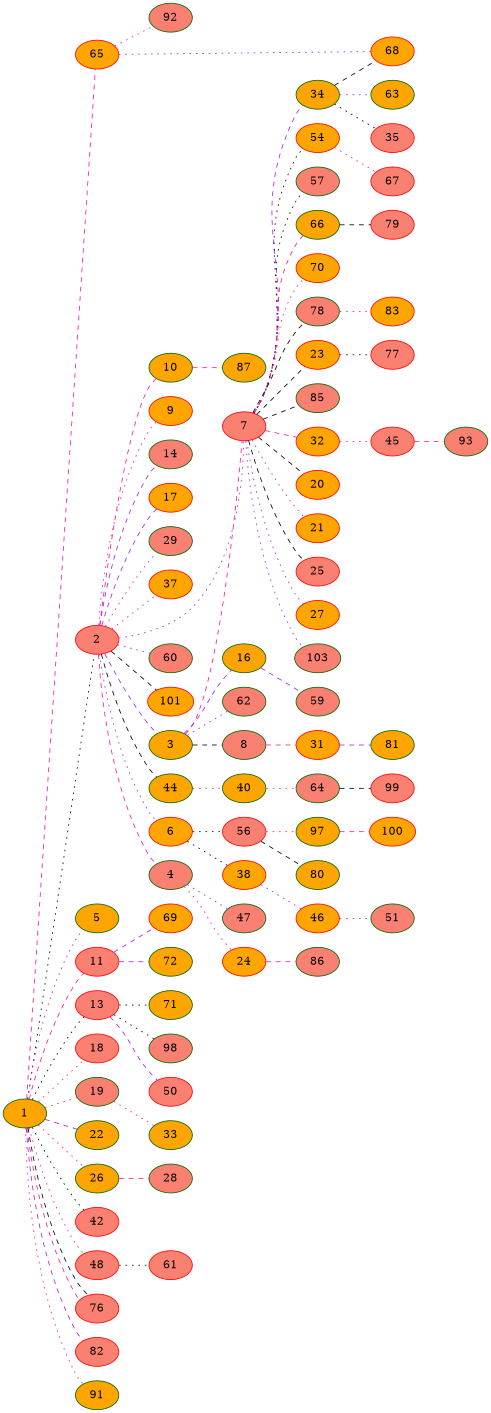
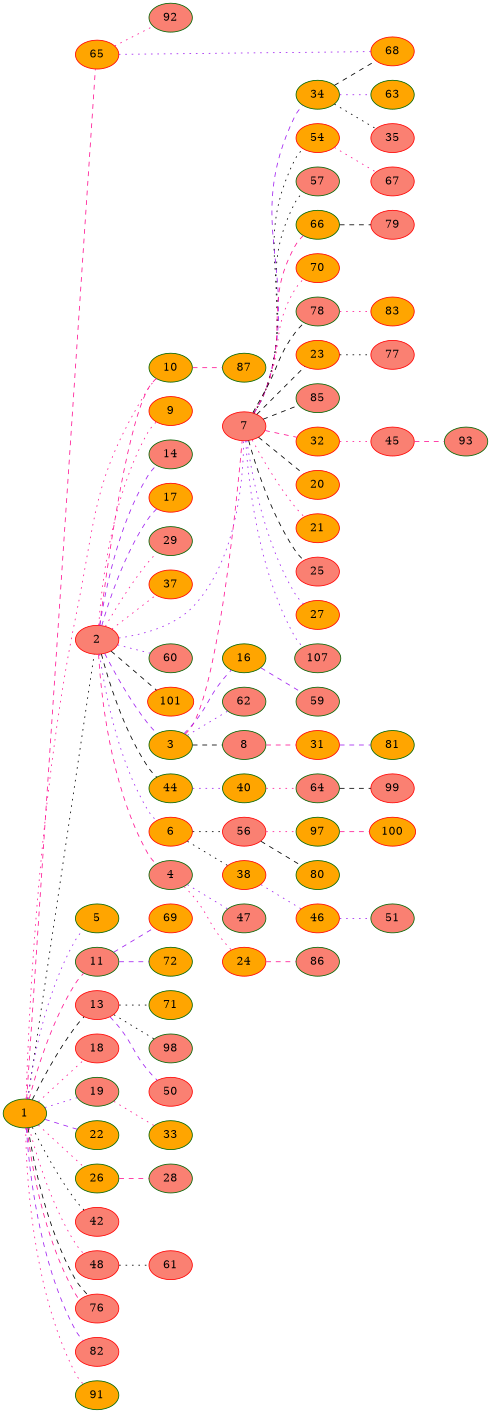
node "103": label "103" -> "107"
edge "10" -- "1": added
node "11": color red -> darkgreen
edge "13" -- "1": style dotted -> dashed
